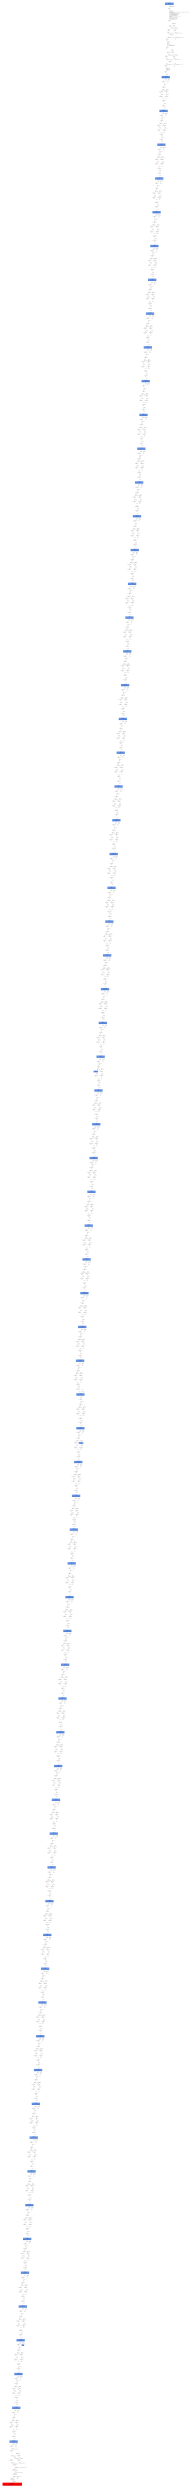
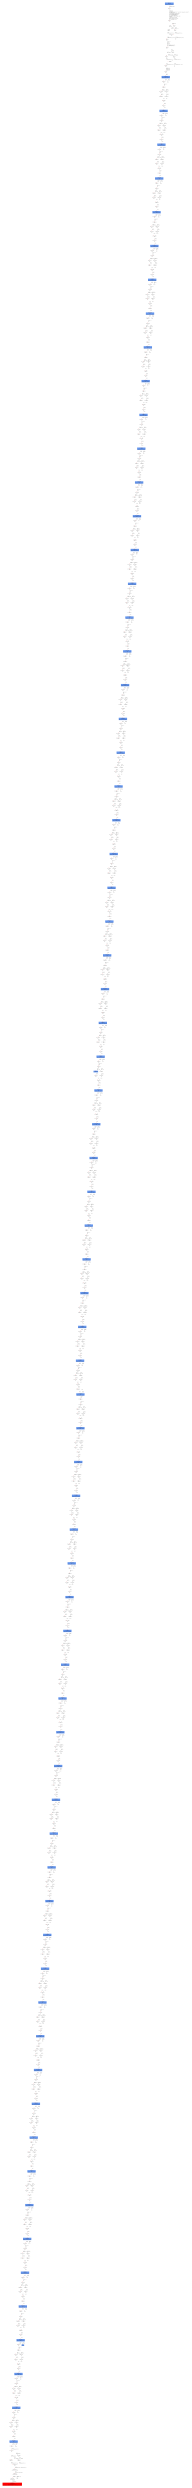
node "75070 @ N51 main": fillcolor cornflowerblue -> white
